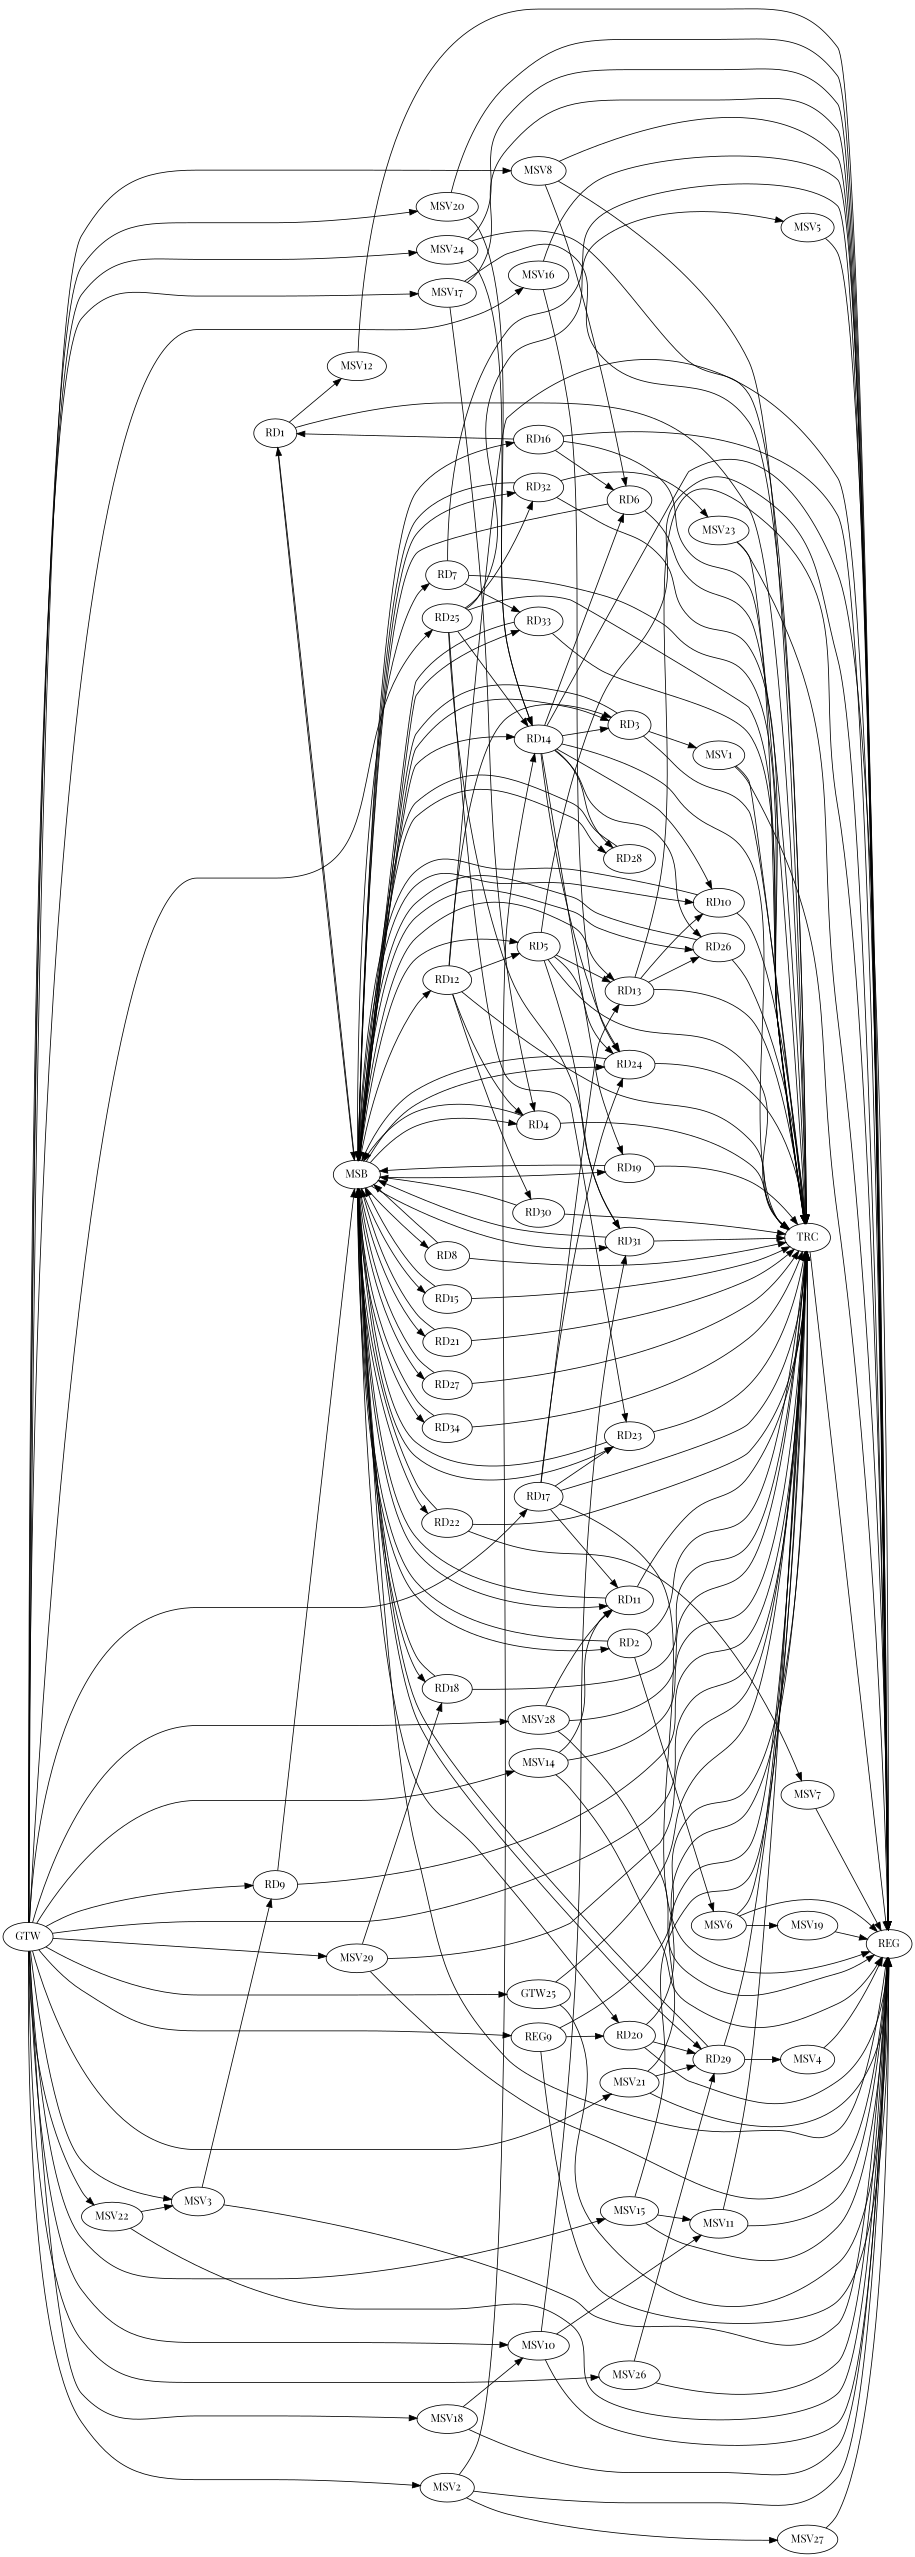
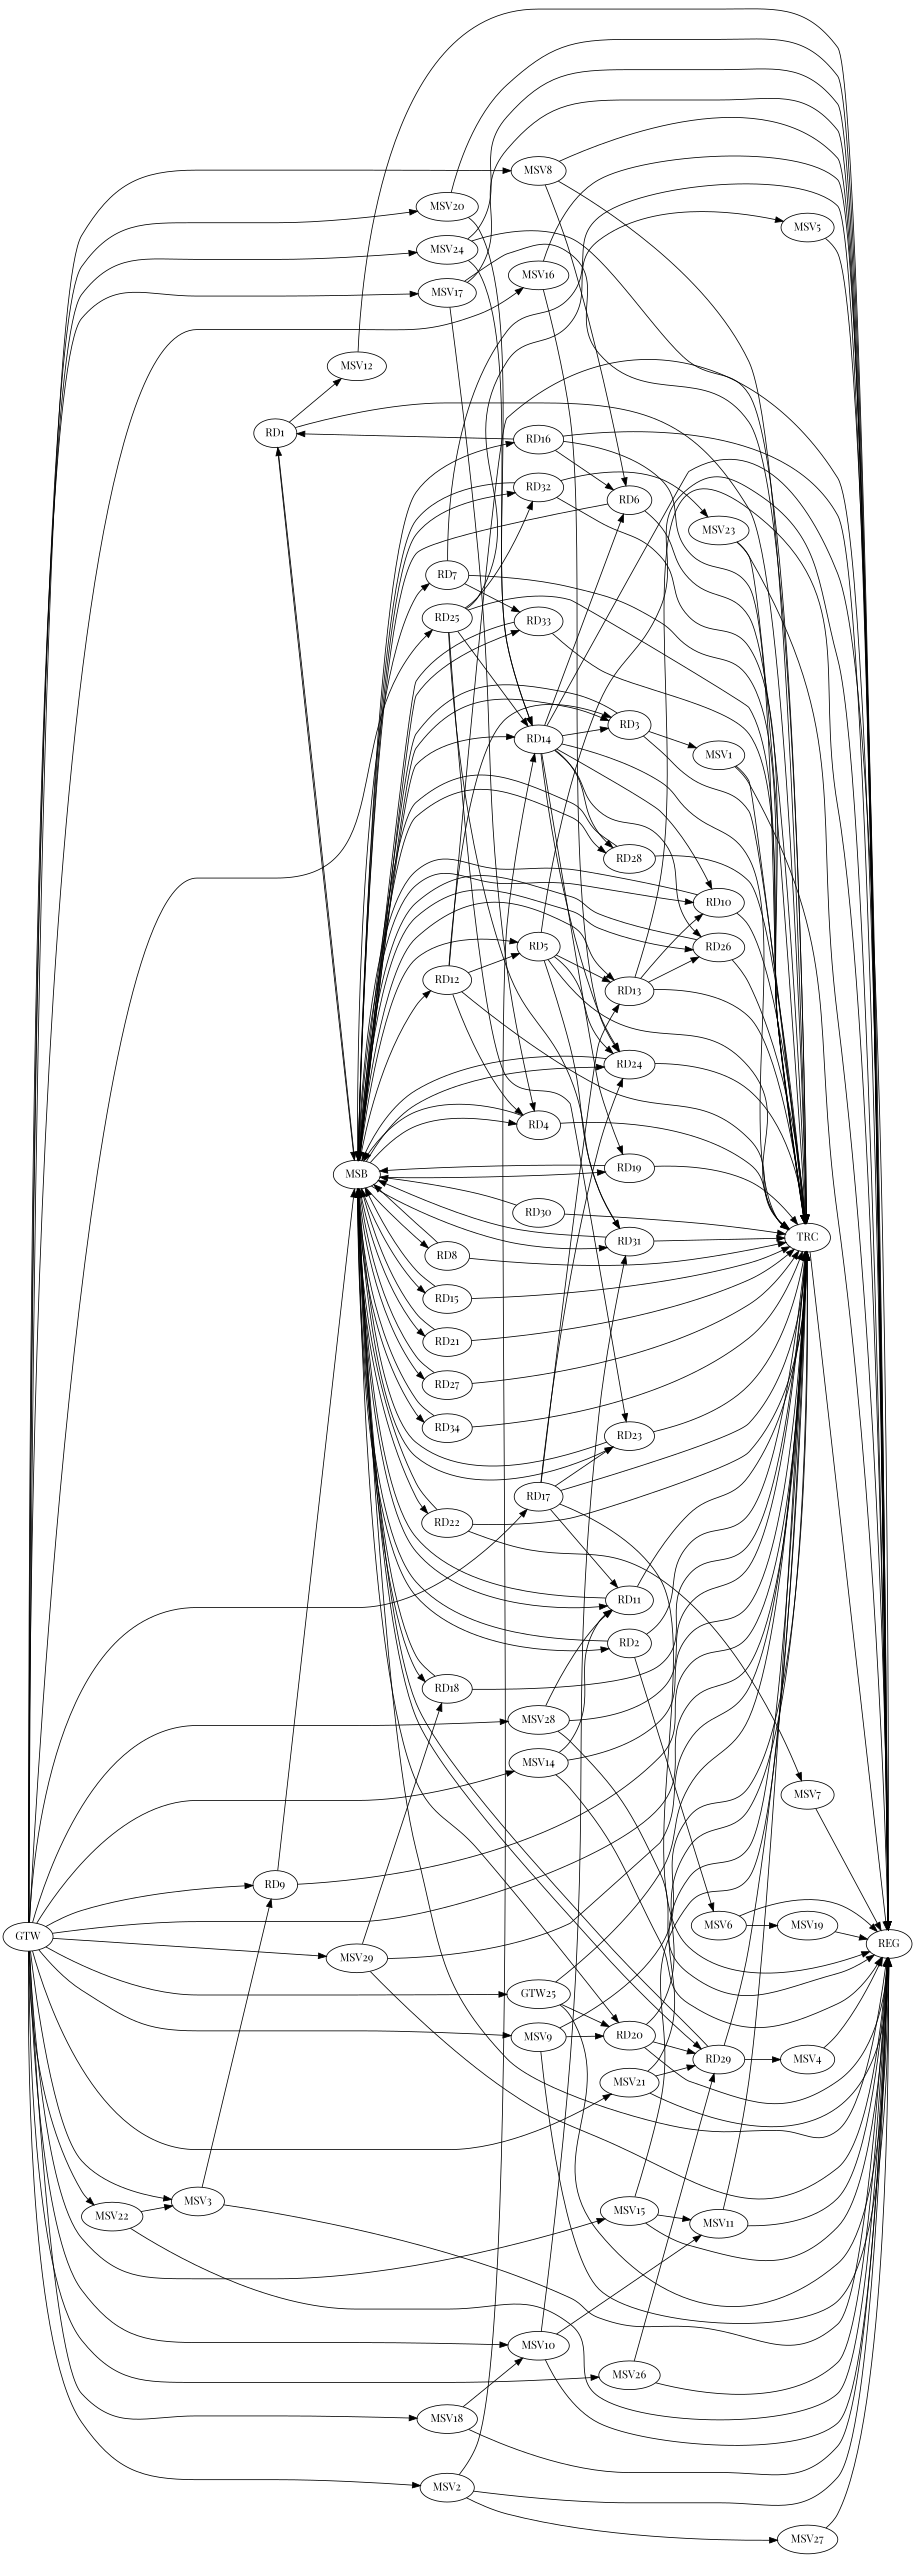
edge "RD12" -> "RD30": removed
edge "MSV6" -> "TRC": now "RD28" -> "TRC"
edge "GTW25" -> "RD20": added
node "REG9": label "REG9" -> "MSV9"
